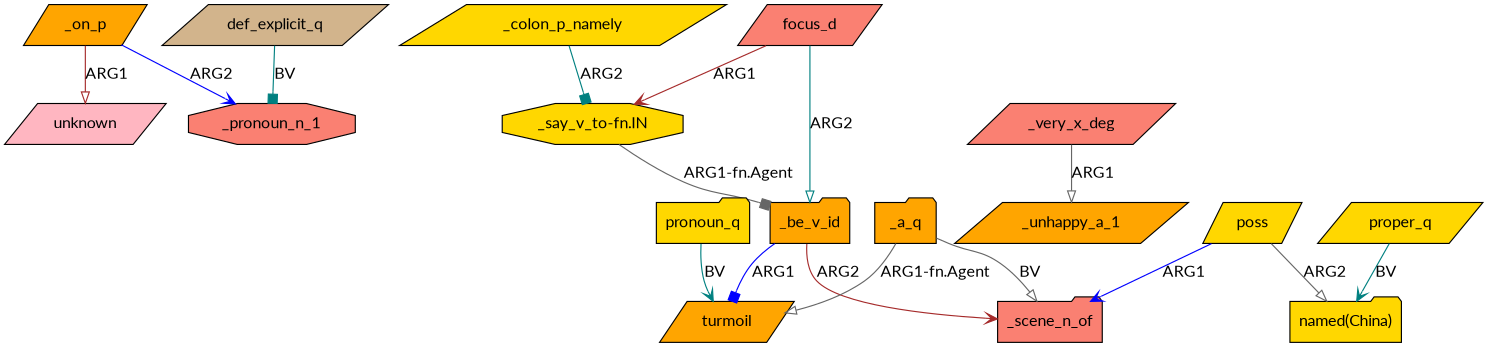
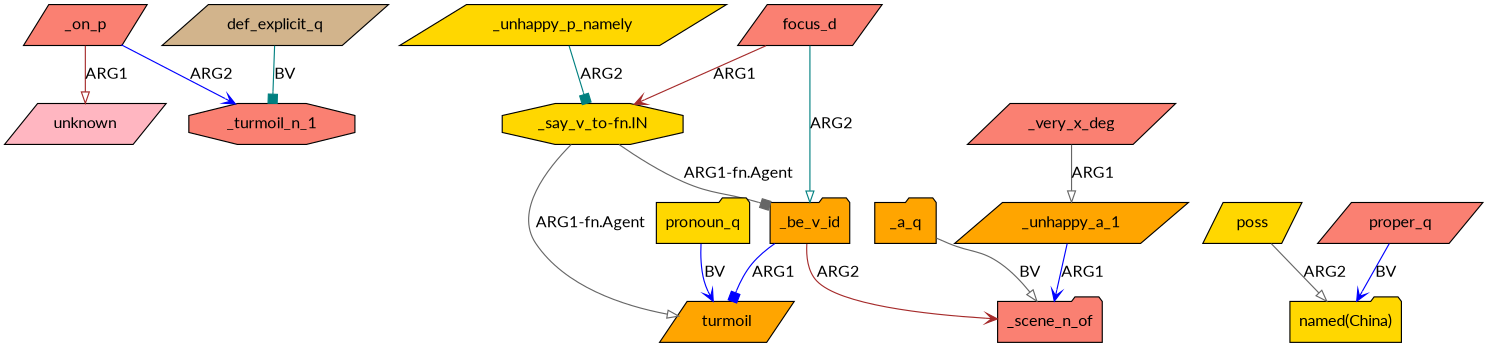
node "_on_p": fillcolor orange -> salmon
node "_colon_p_namely": label "_colon_p_namely" -> "_unhappy_p_namely"
node "_pronoun_n_1": label "_pronoun_n_1" -> "_turmoil_n_1"
node "proper_q": fillcolor gold -> salmon
edge "proper_q" -> "named(China)": color teal -> blue
edge "pronoun_q" -> "turmoil": color teal -> blue
edge "poss" -> "_scene_n_of": now "_unhappy_a_1" -> "_scene_n_of"
edge "_a_q" -> "turmoil": now "_say_v_to-fn.IN" -> "turmoil"
